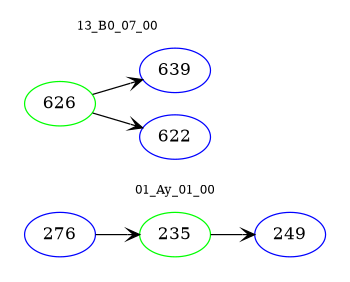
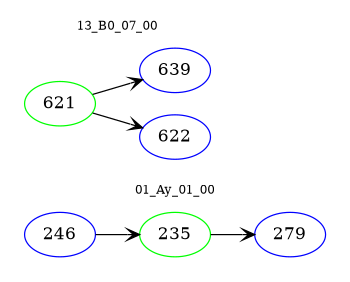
node "626": label "626" -> "621"
node "276": label "276" -> "246"
node "249": label "249" -> "279"
